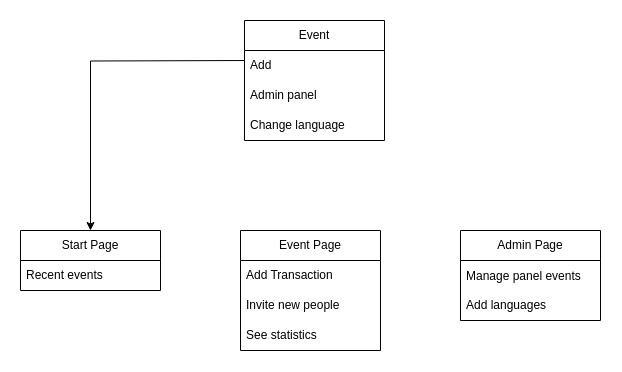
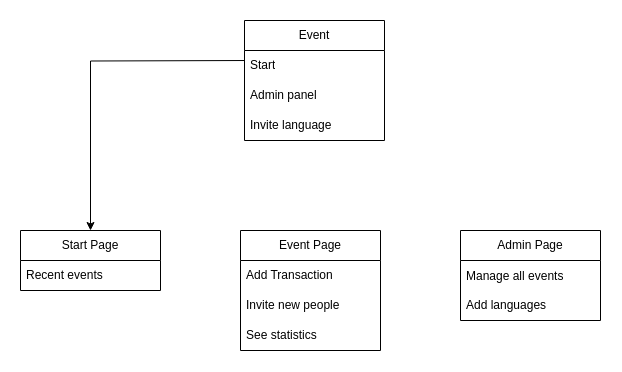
node "Add": label "Add" -> "Start"
node "Change language": label "Change language" -> "Invite language"
node "Manage panel events Add languages": label "Manage panel events Add languages" -> "Manage all events Add languages"
